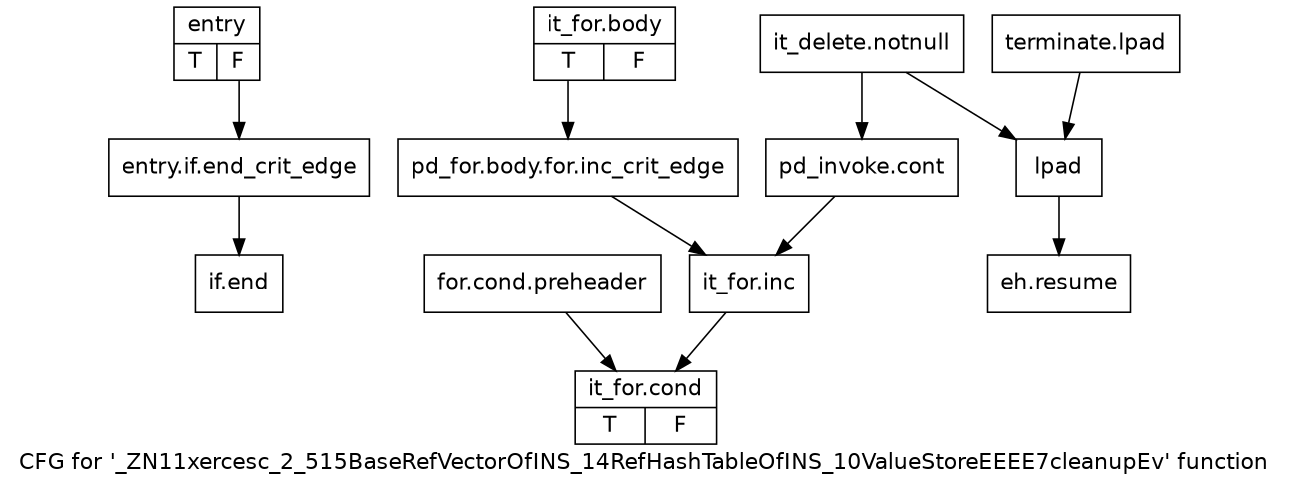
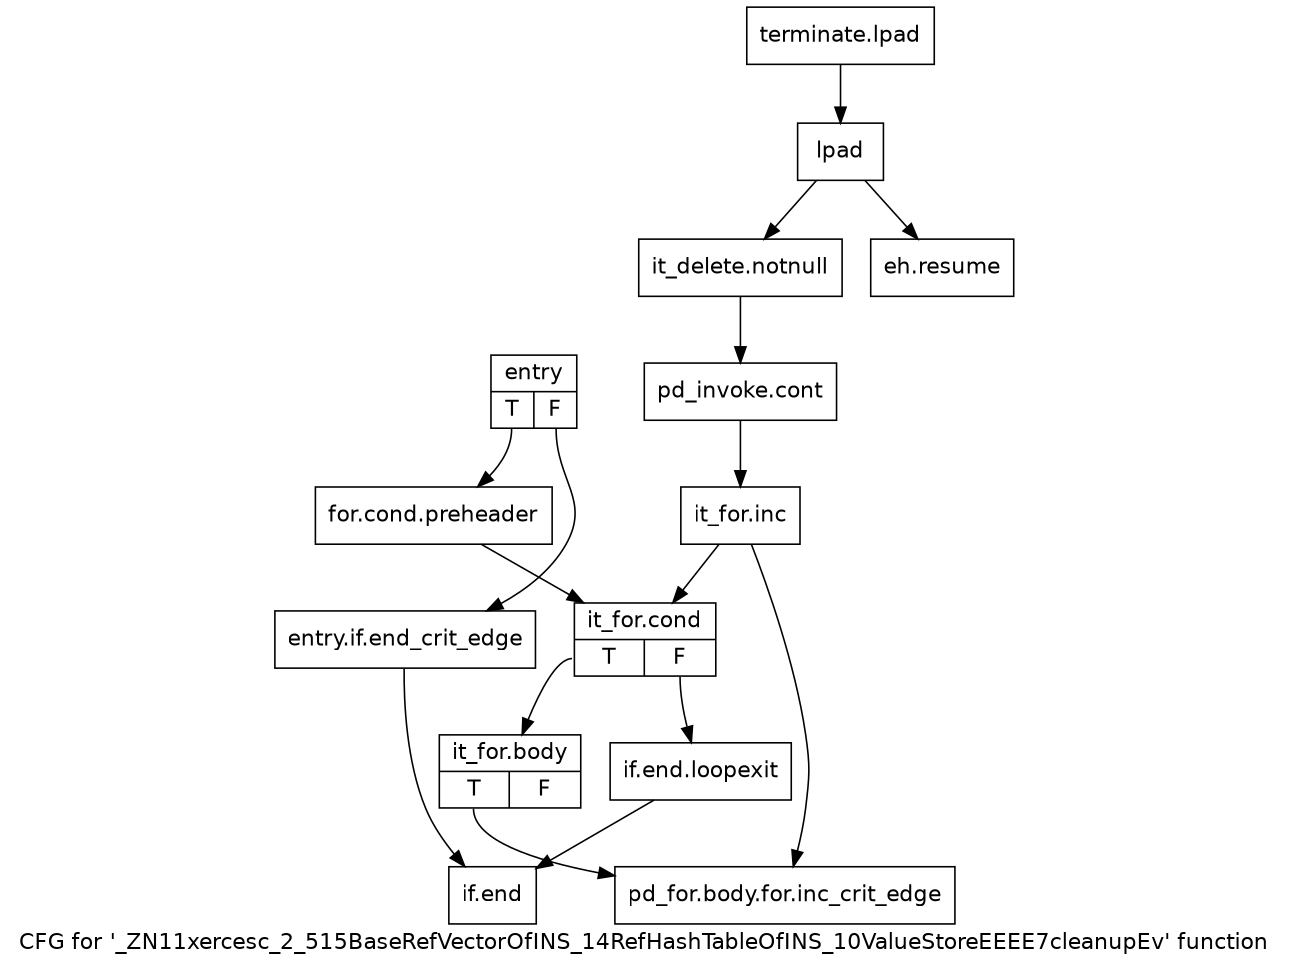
edge "it_delete.notnull" -> "lpad": reversed
edge "pd_for.body.for.inc_crit_edge" -> "it_for.inc": reversed
edge "entry" -> "for.cond.preheader": added
edge "it_for.cond" -> "it_for.body": added
node "if.end.loopexit": added
